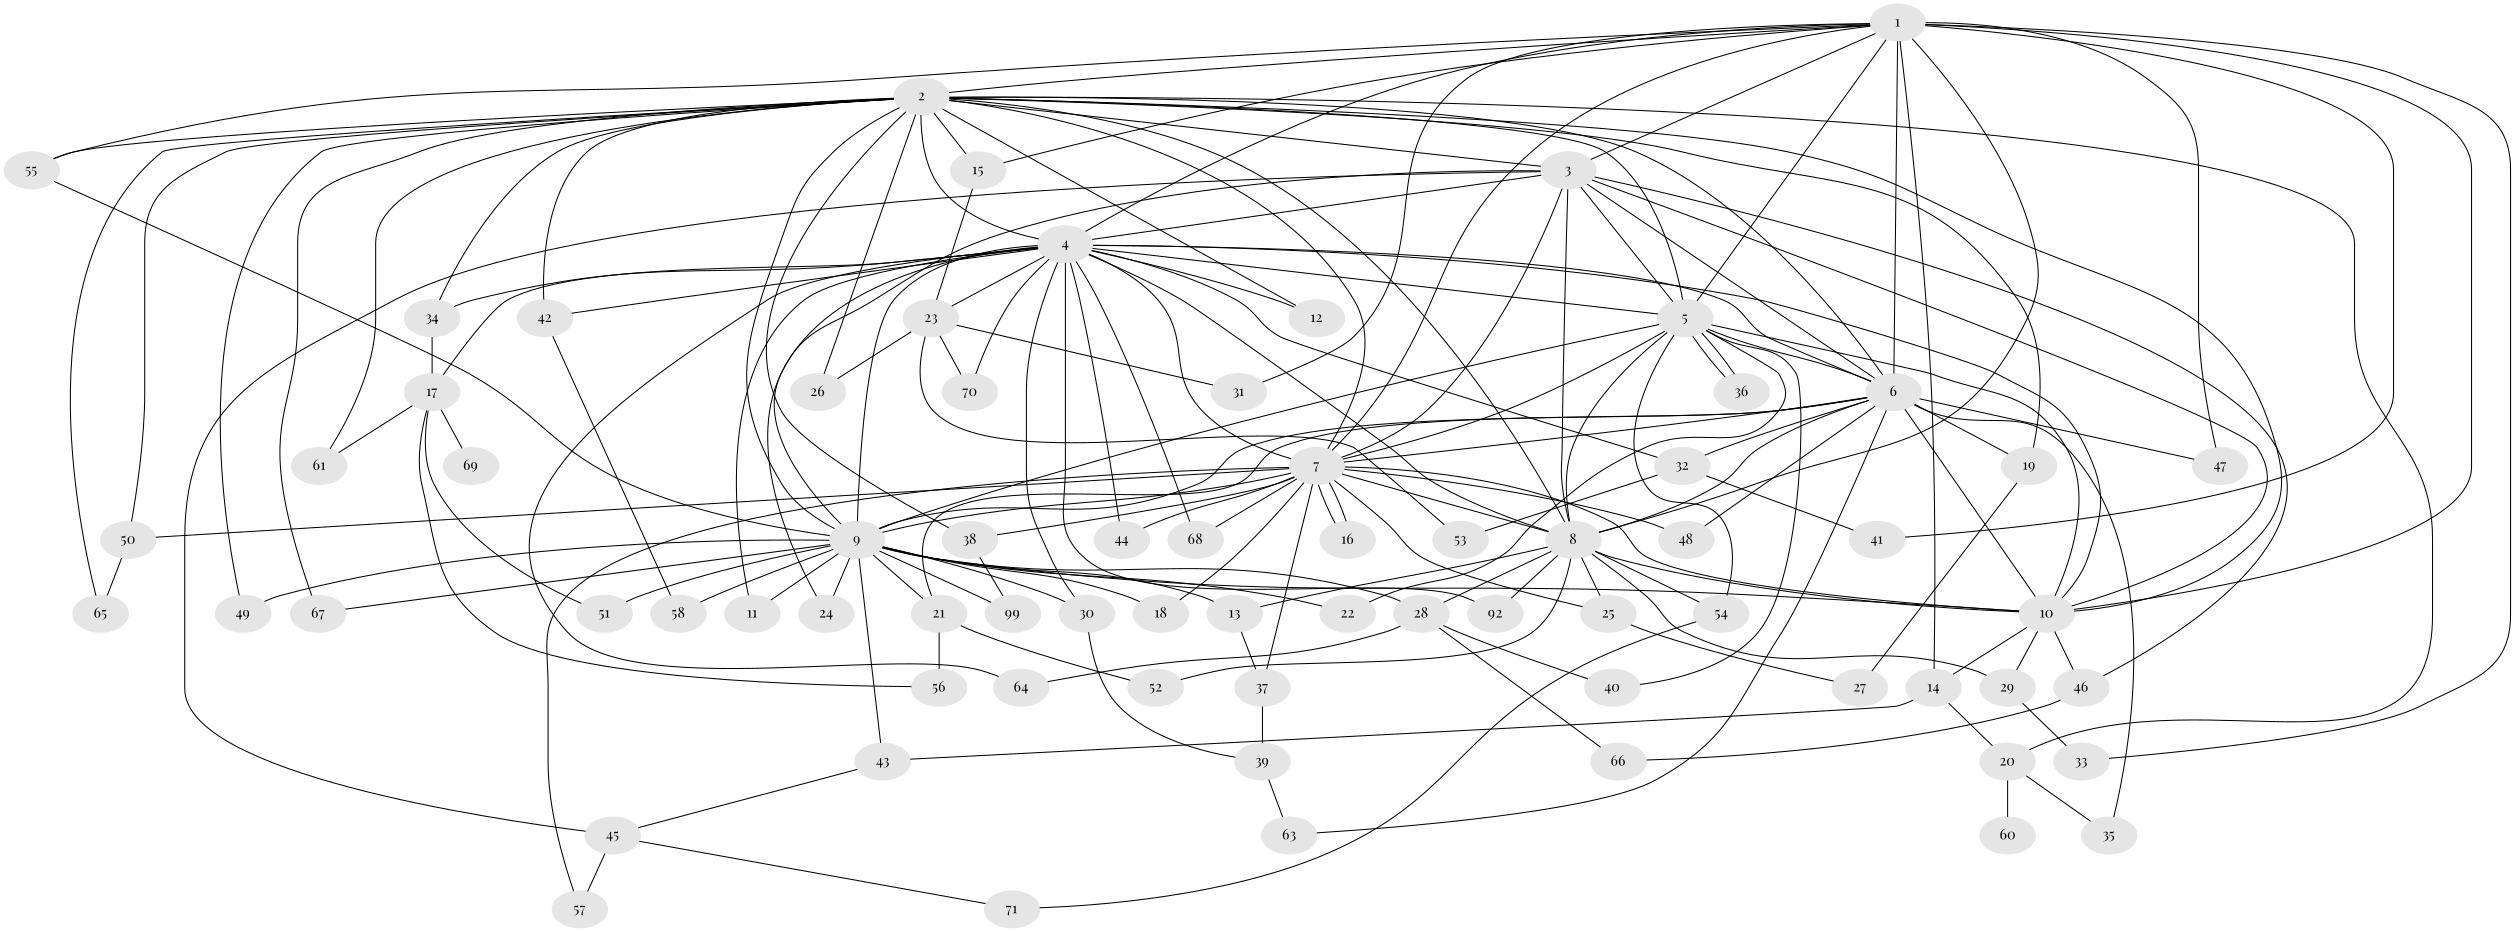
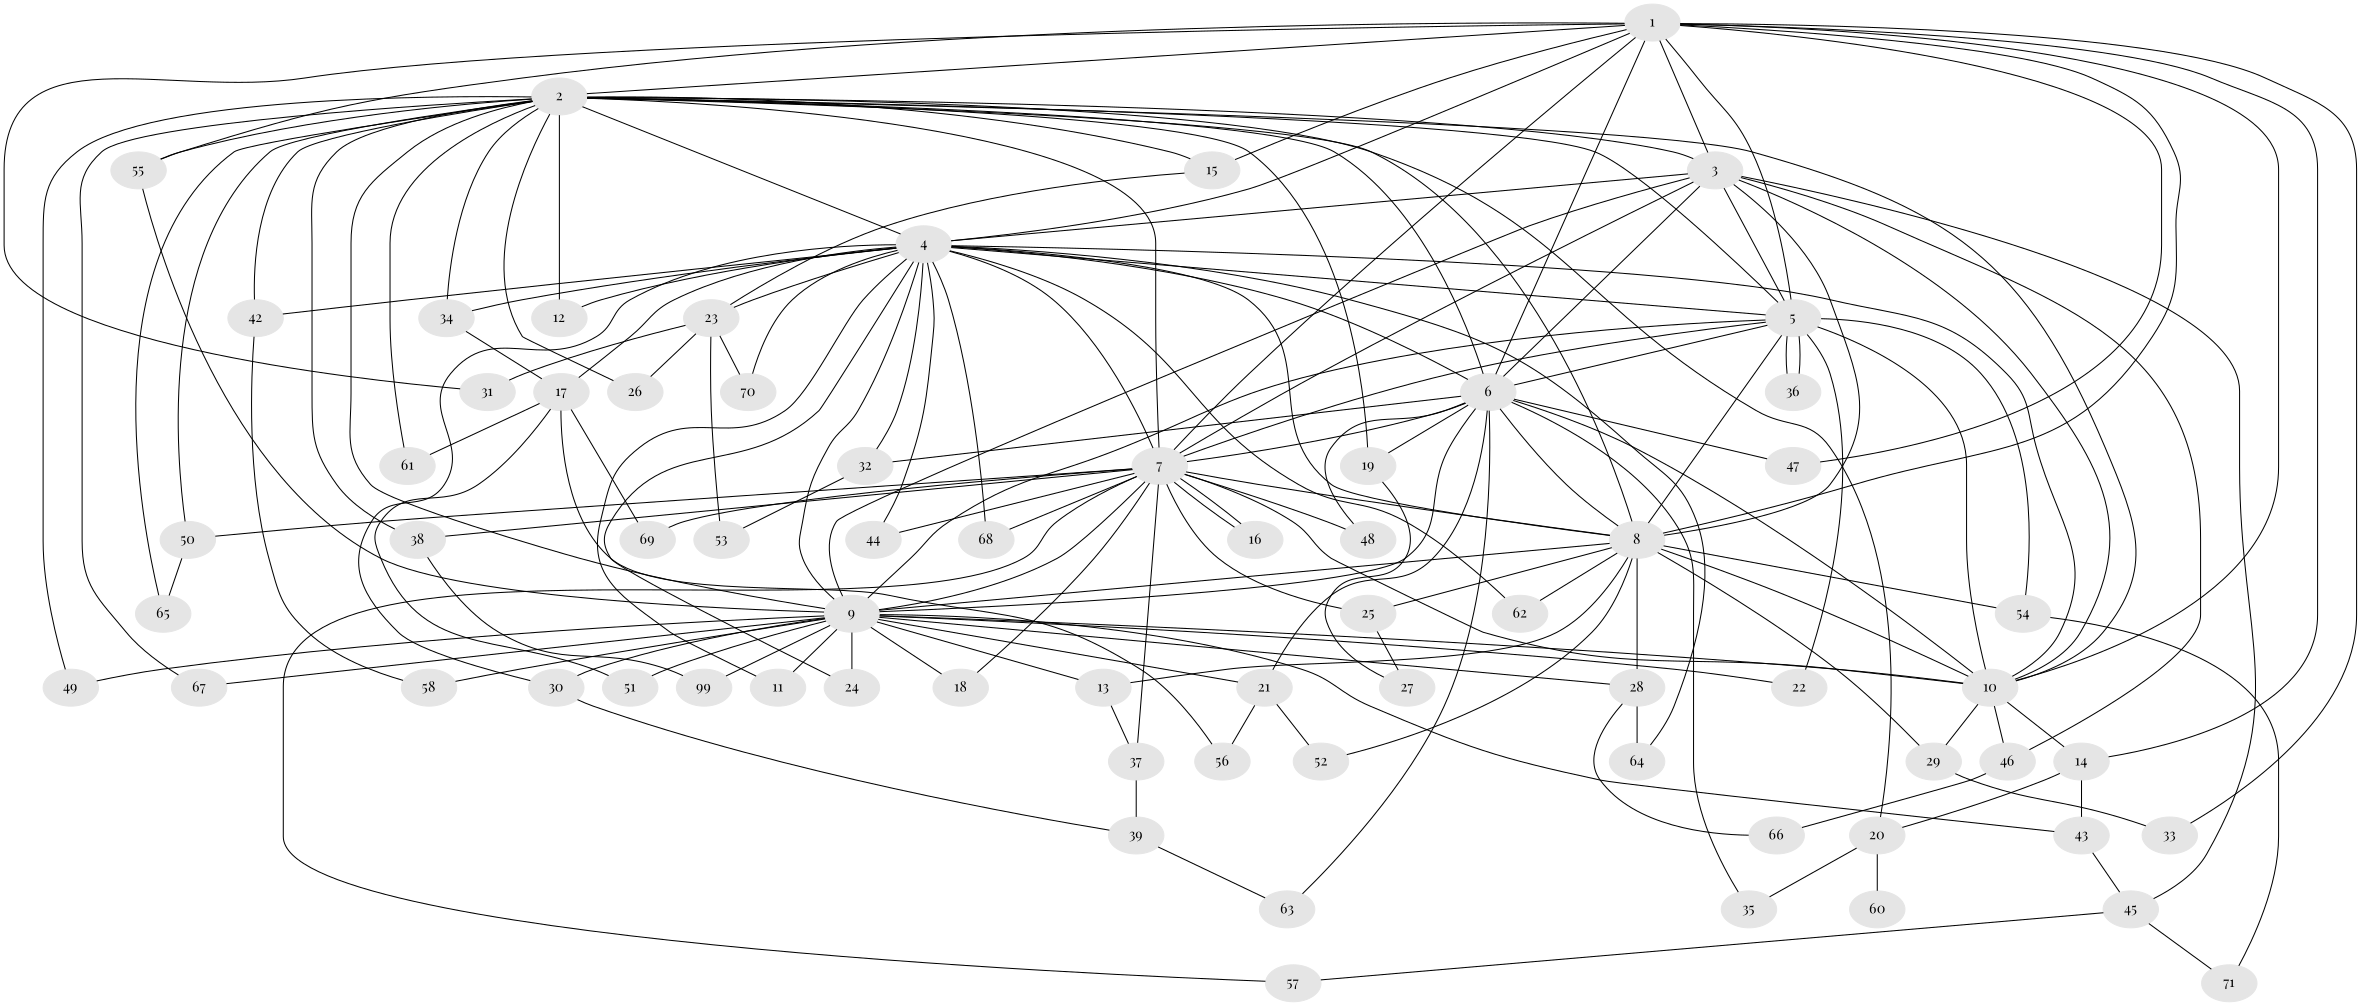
edge "7" -- "69": added
node "41": removed
edge "8" -- "9": added
node "92": label "92" -> "62"
node "40": removed
